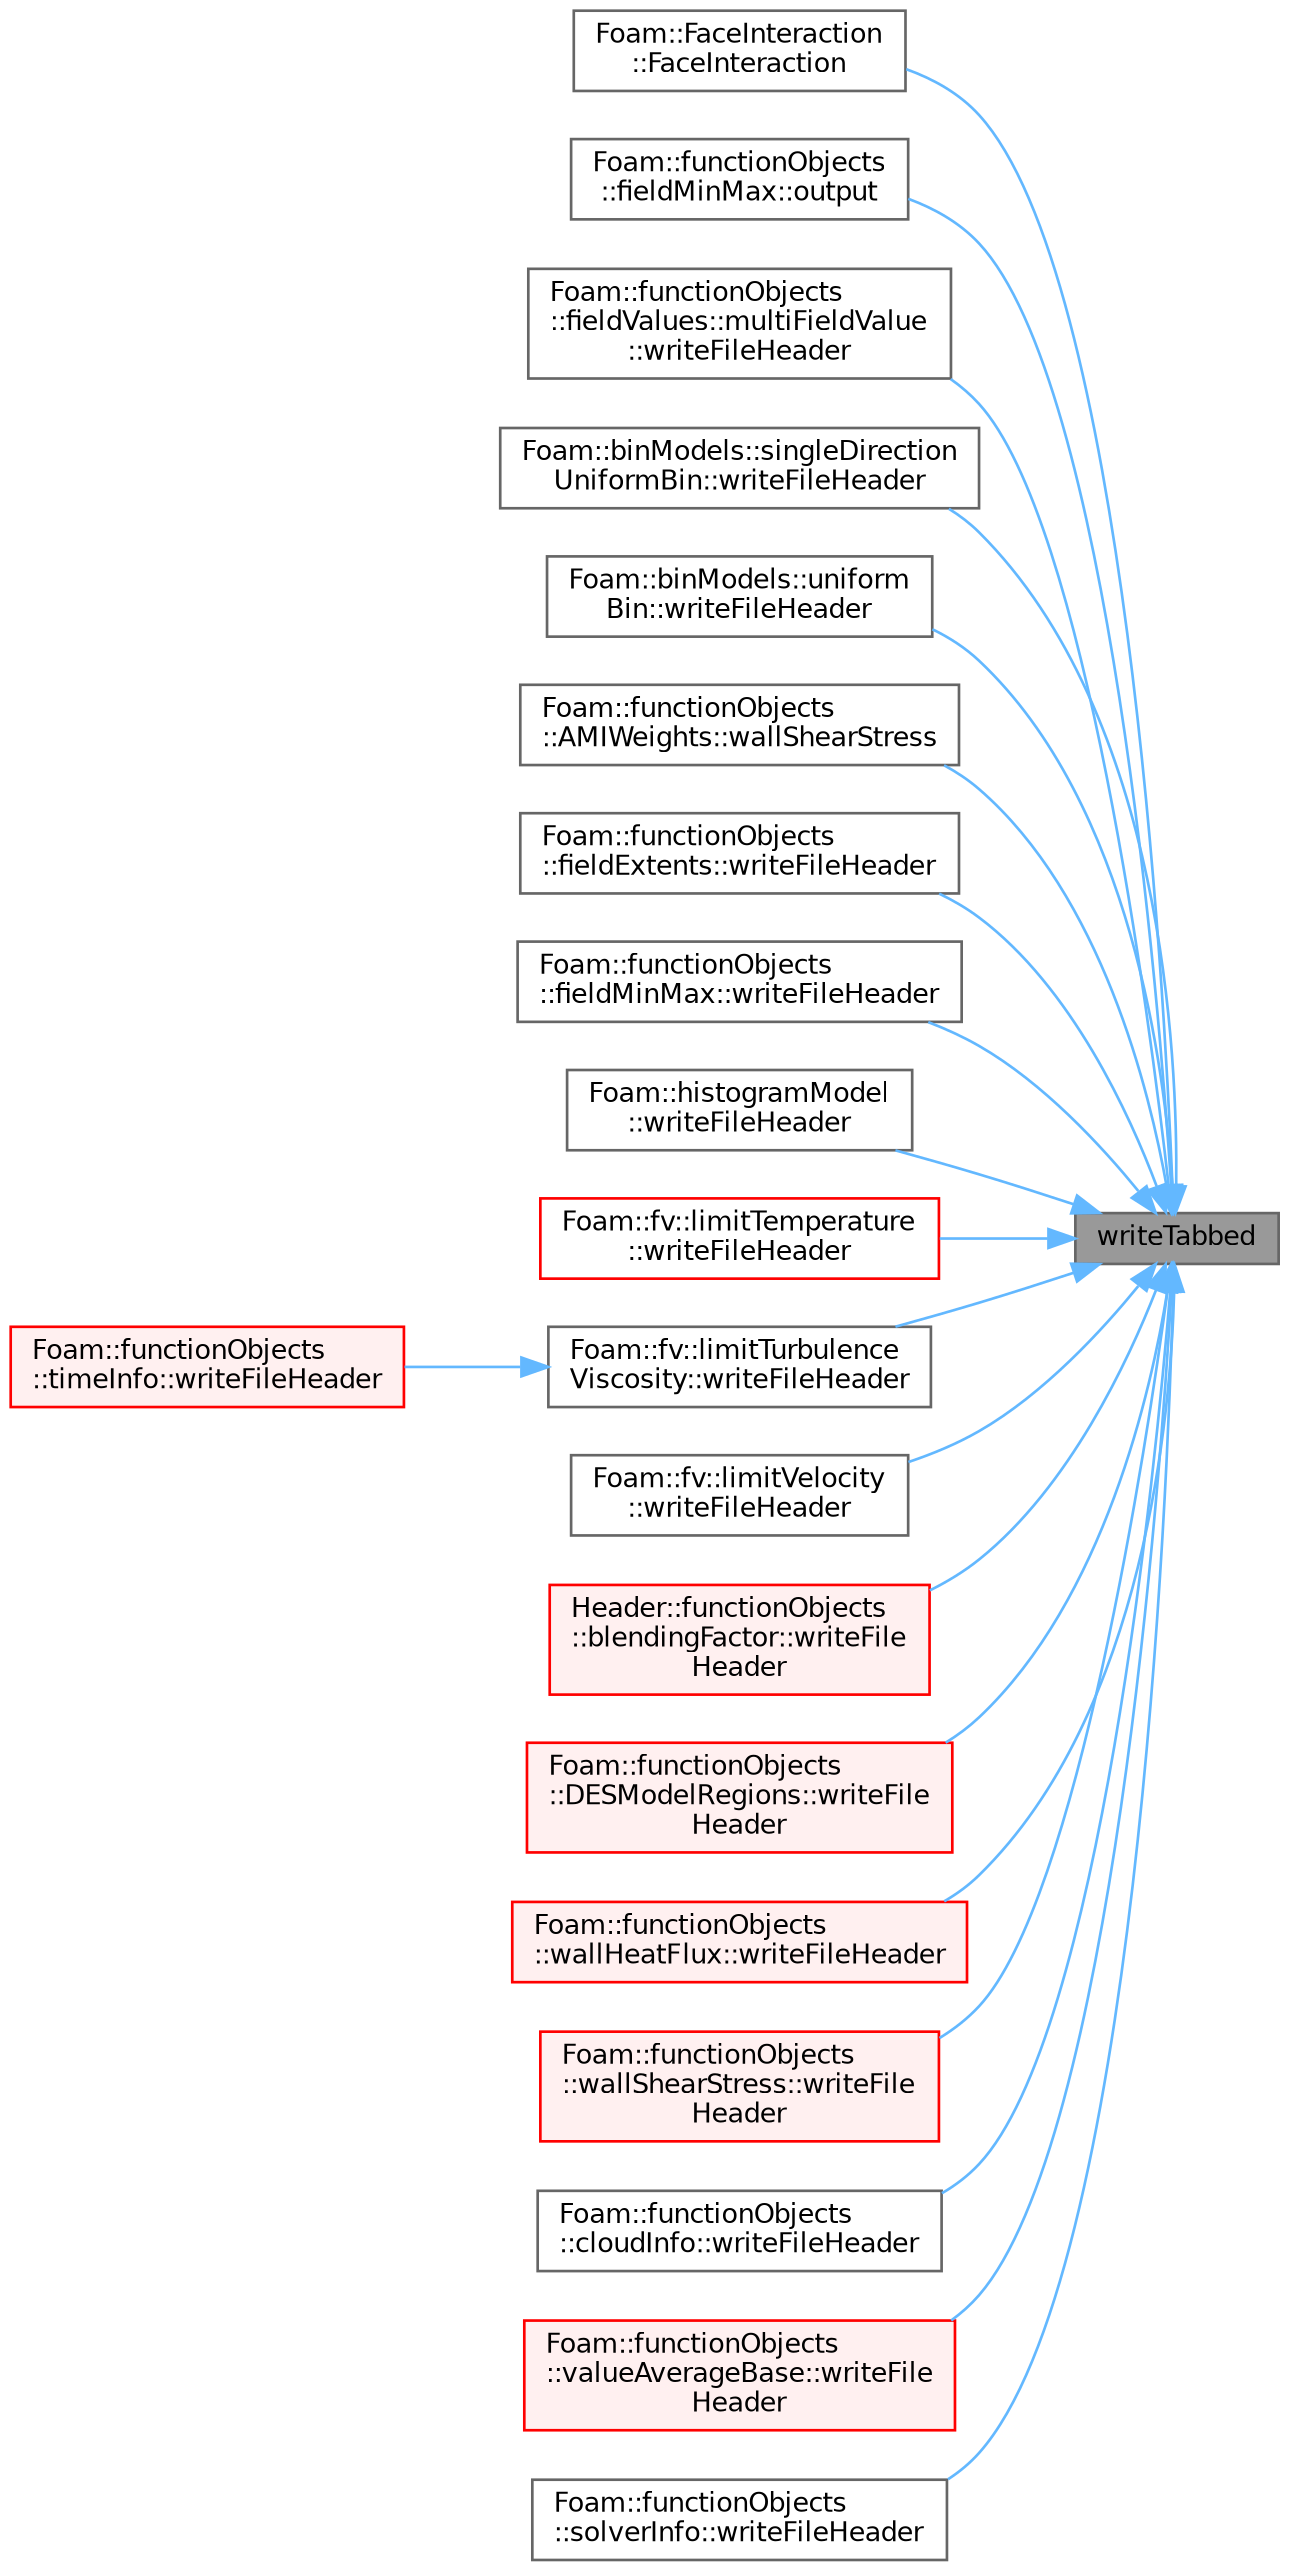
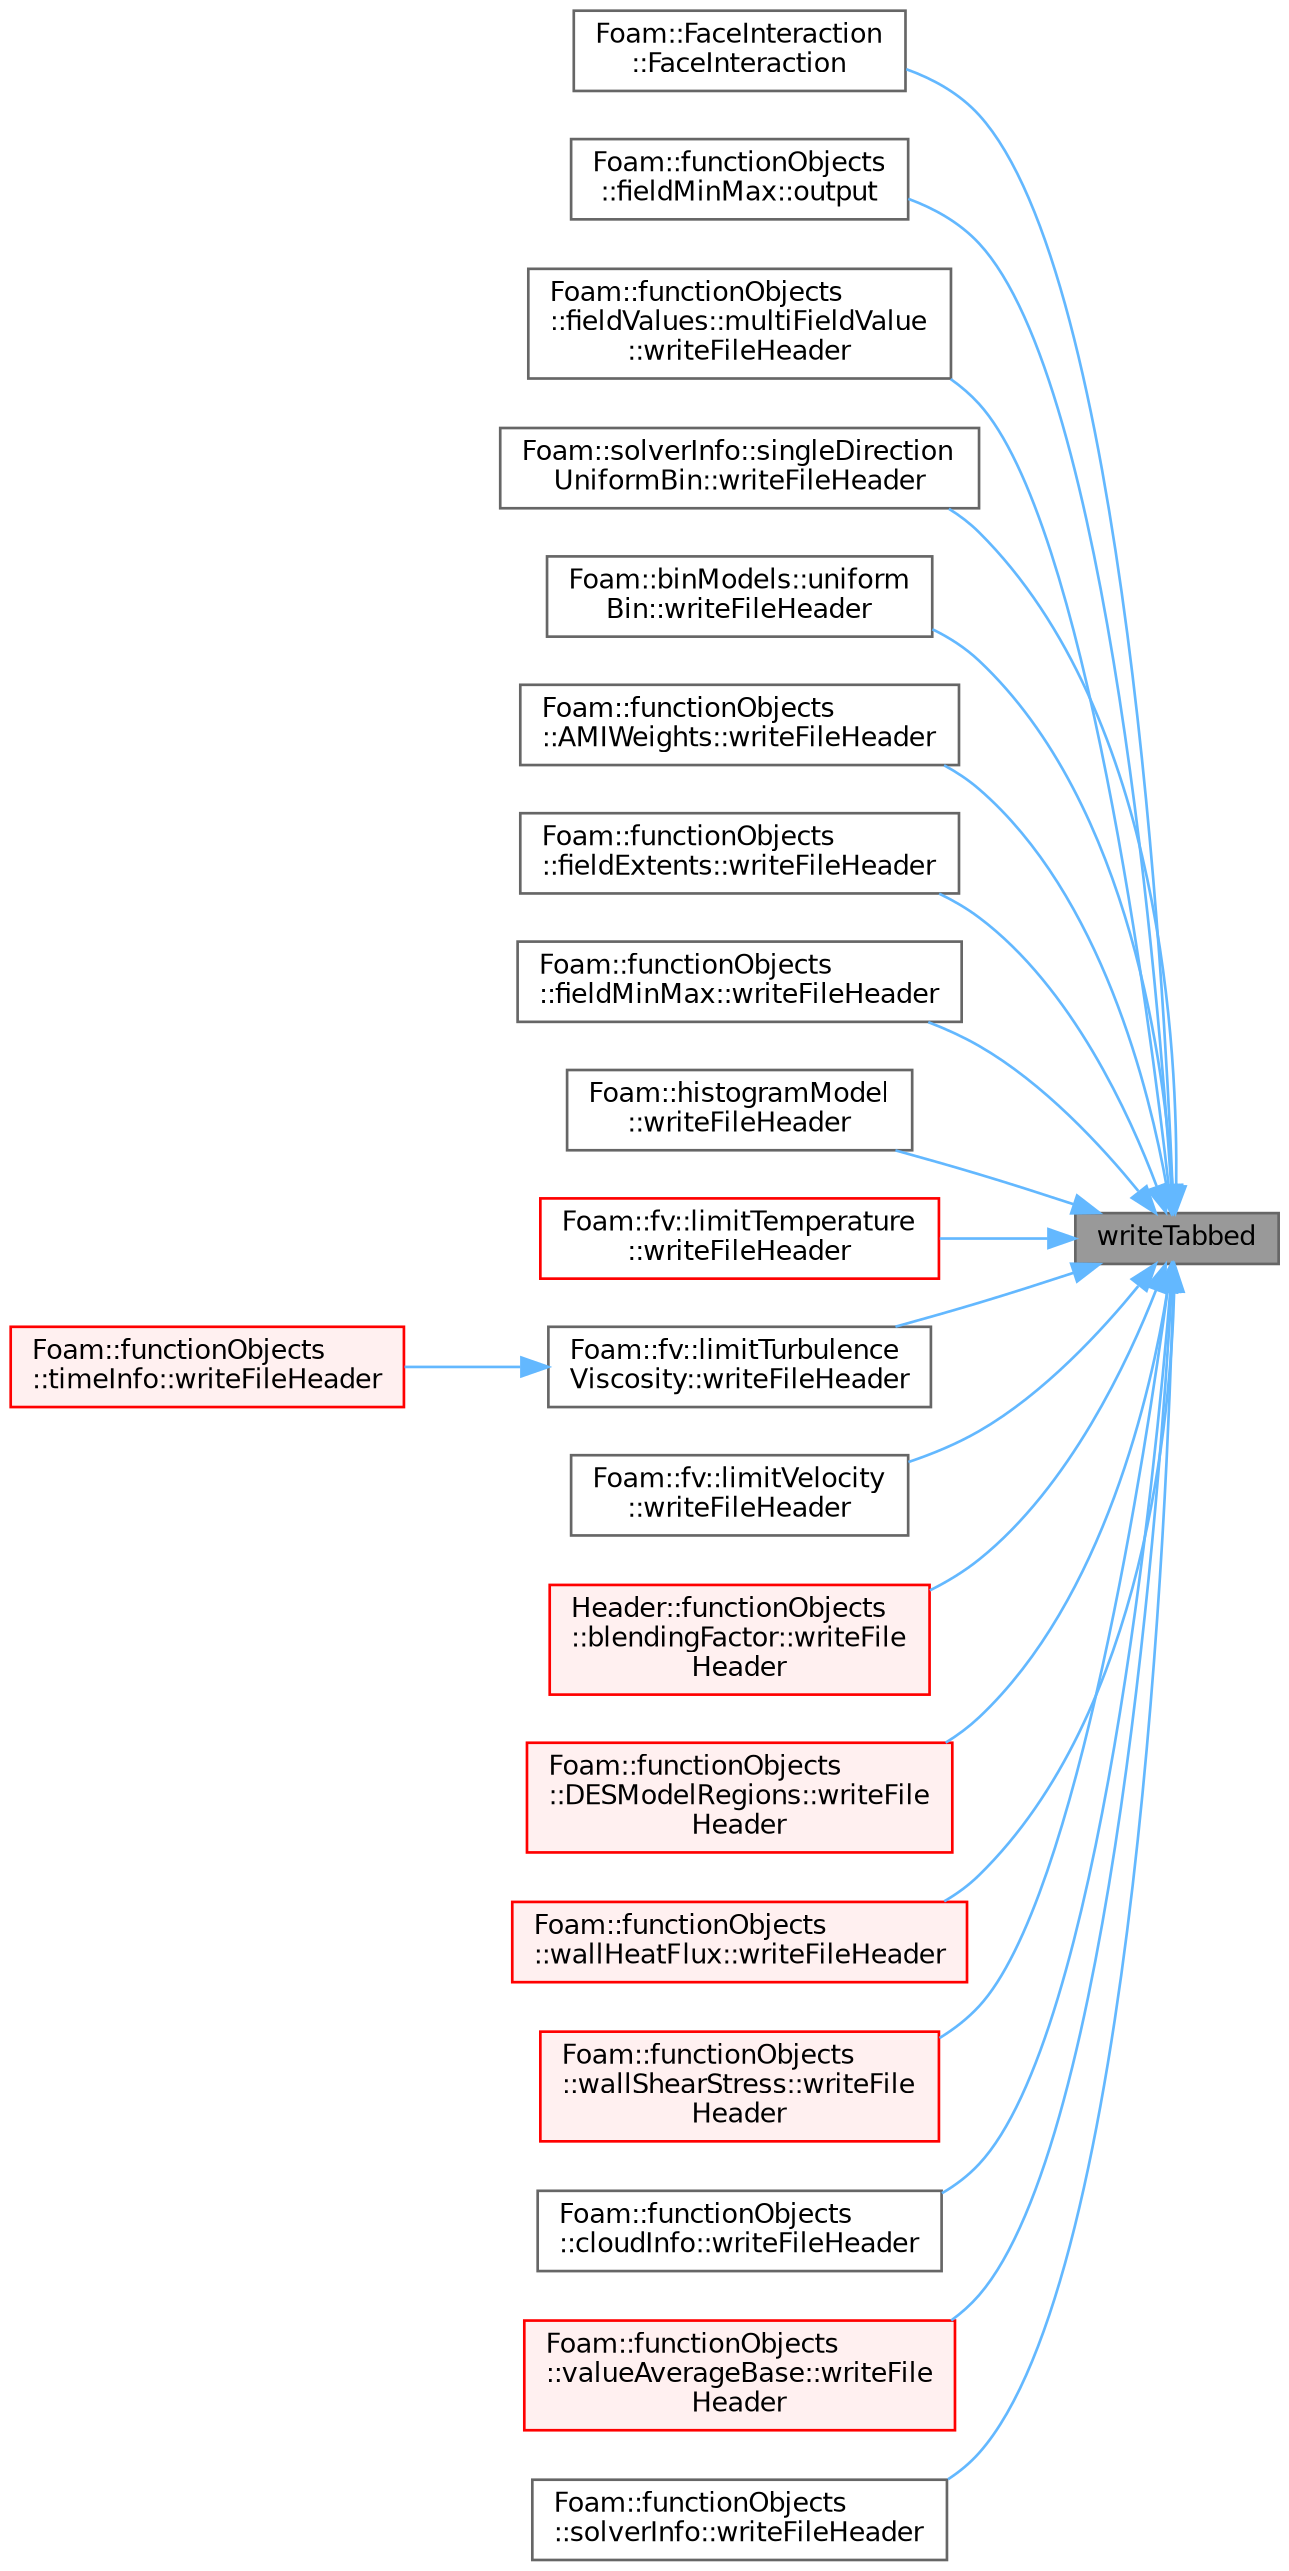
node "Foam::binModels::singleDirection UniformBin::writeFileHeader": label "Foam::binModels::singleDirection UniformBin::writeFileHeader" -> "Foam::solverInfo::singleDirection UniformBin::writeFileHeader"
node "Foam::functionObjects ::AMIWeights::wallShearStress": label "Foam::functionObjects ::AMIWeights::wallShearStress" -> "Foam::functionObjects ::AMIWeights::writeFileHeader"
